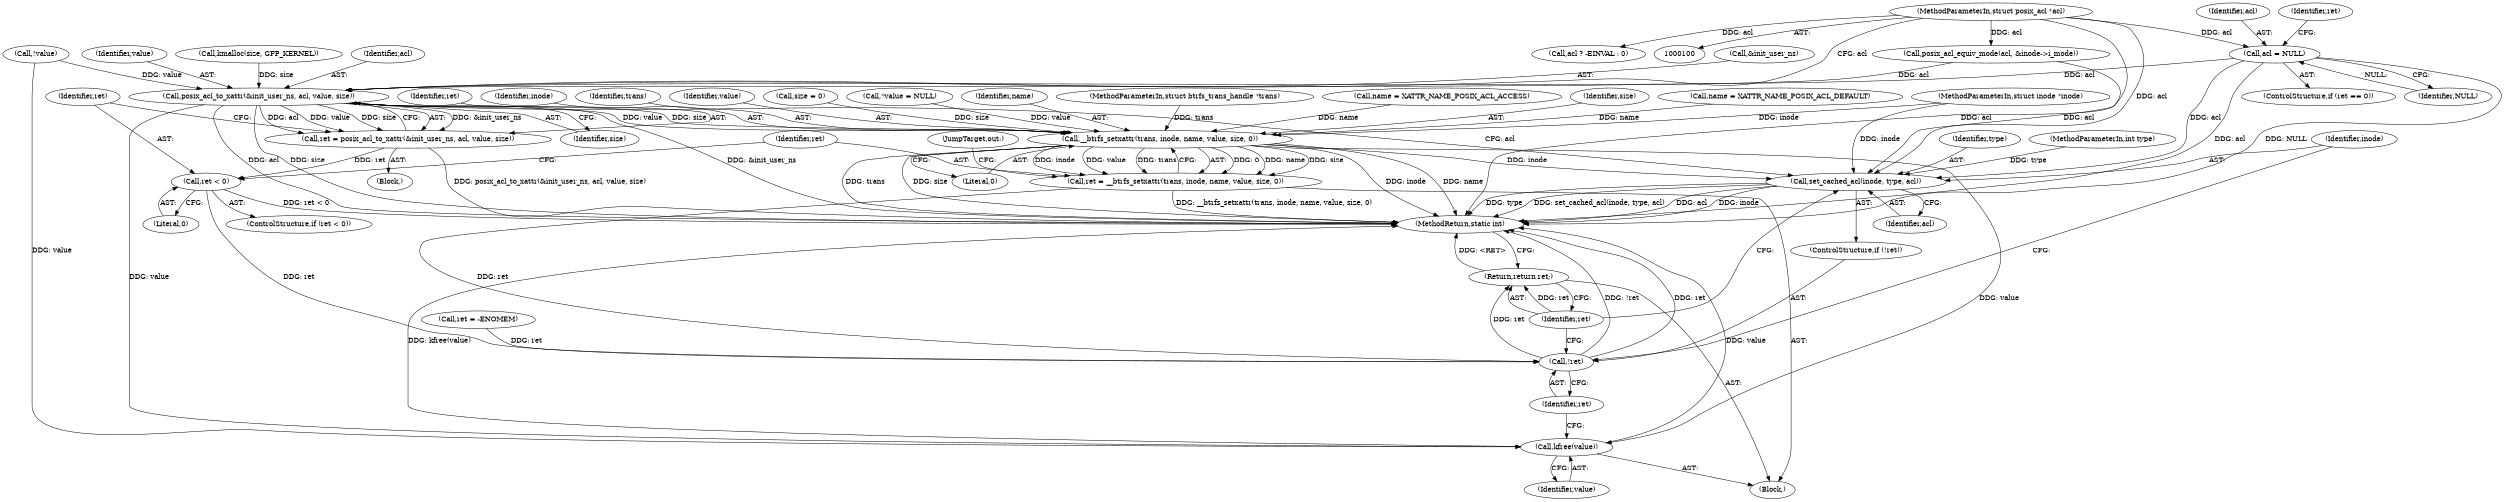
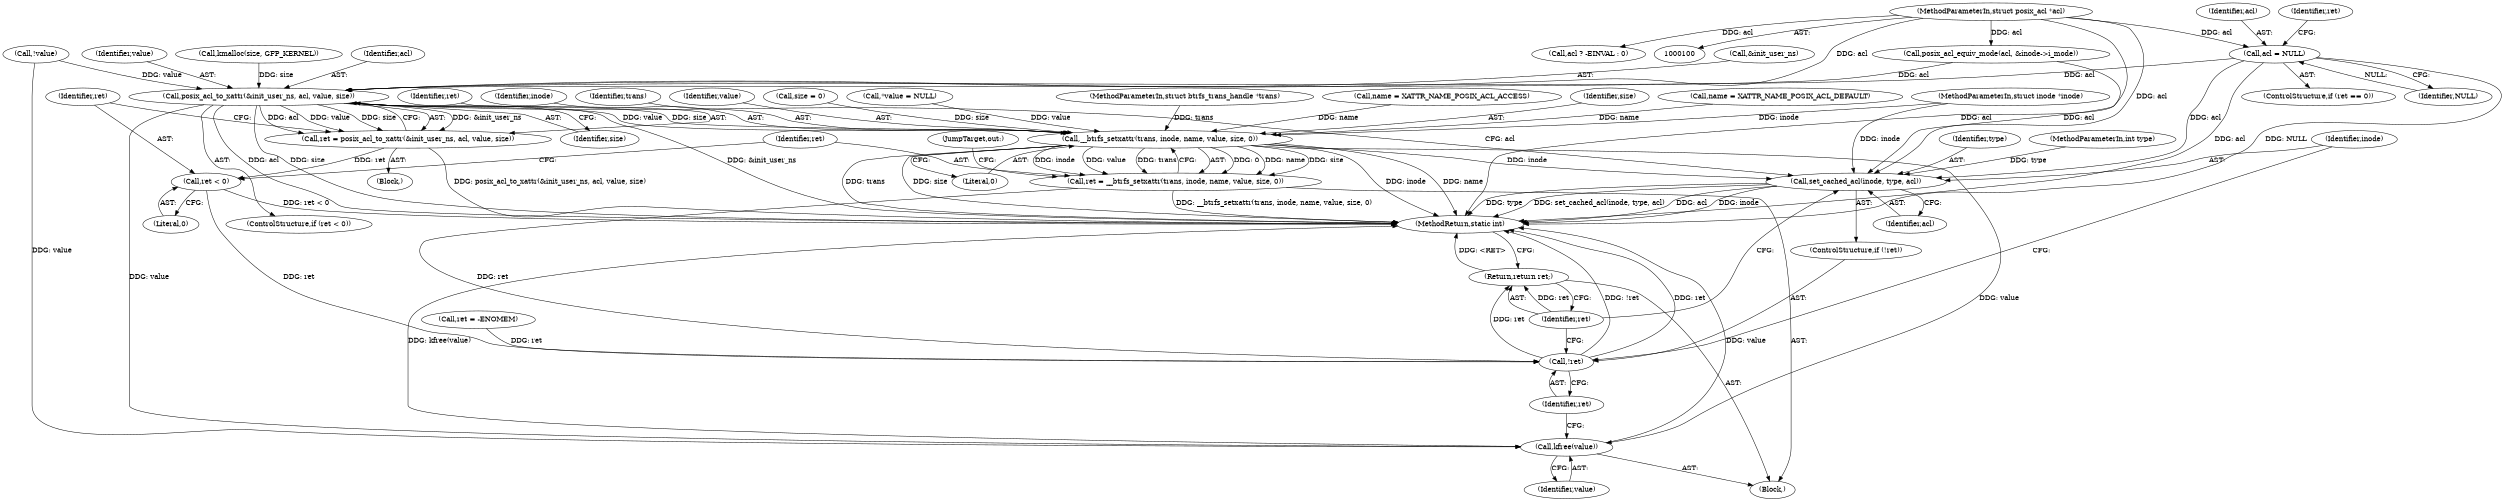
edge "(MethodParameterIn,struct posix_acl *acl)" -> "(Call,posix_acl_to_xattr(&init_user_ns, acl, value, size))": label "CFG: acl" -> "DDG: acl"
node "(Identifier,name)": removed
edge "(Call,ret < 0)" -> "(ControlStructure,if (ret < 0))": now "(Call,posix_acl_to_xattr(&init_user_ns, acl, value, size))" -> "(ControlStructure,if (ret < 0))"
